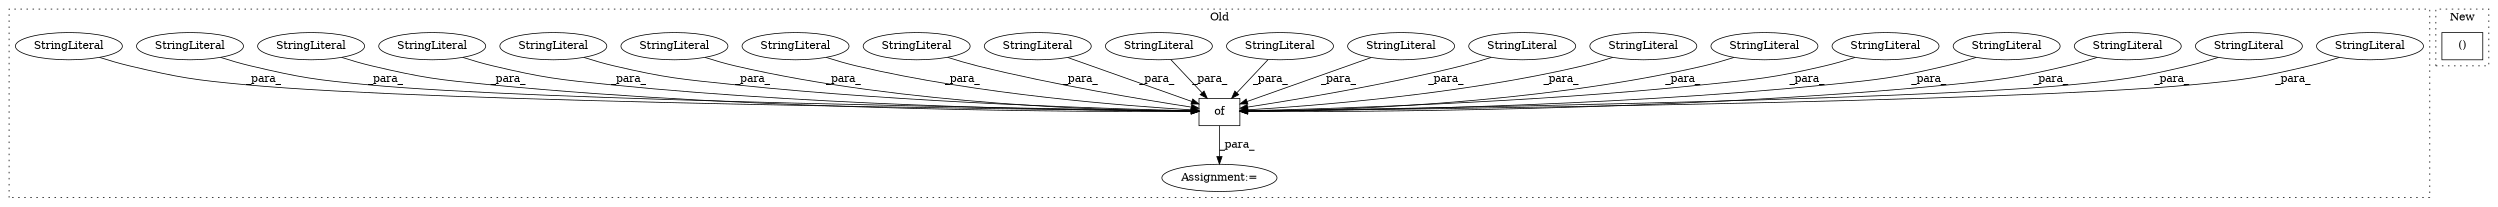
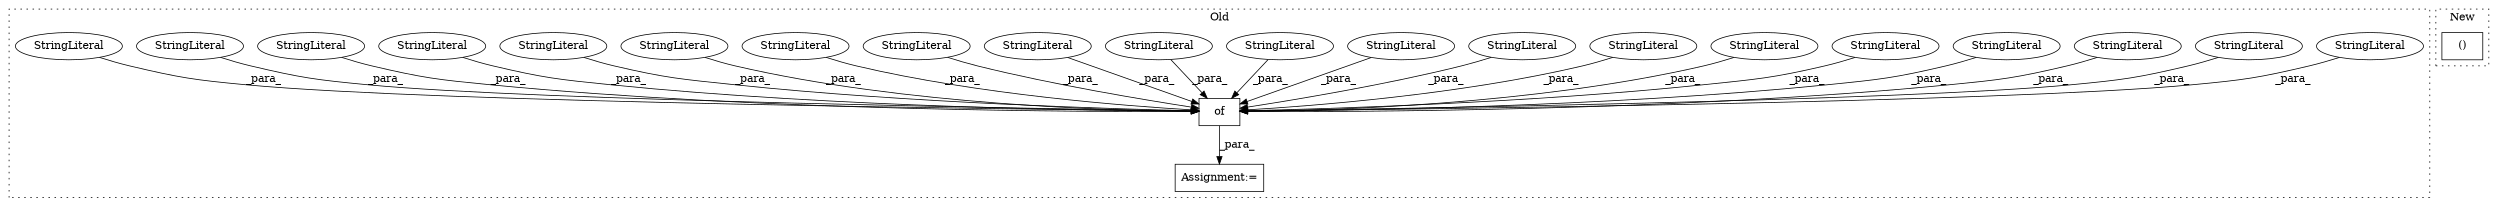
node "Assignment:=": shape ellipse -> box
